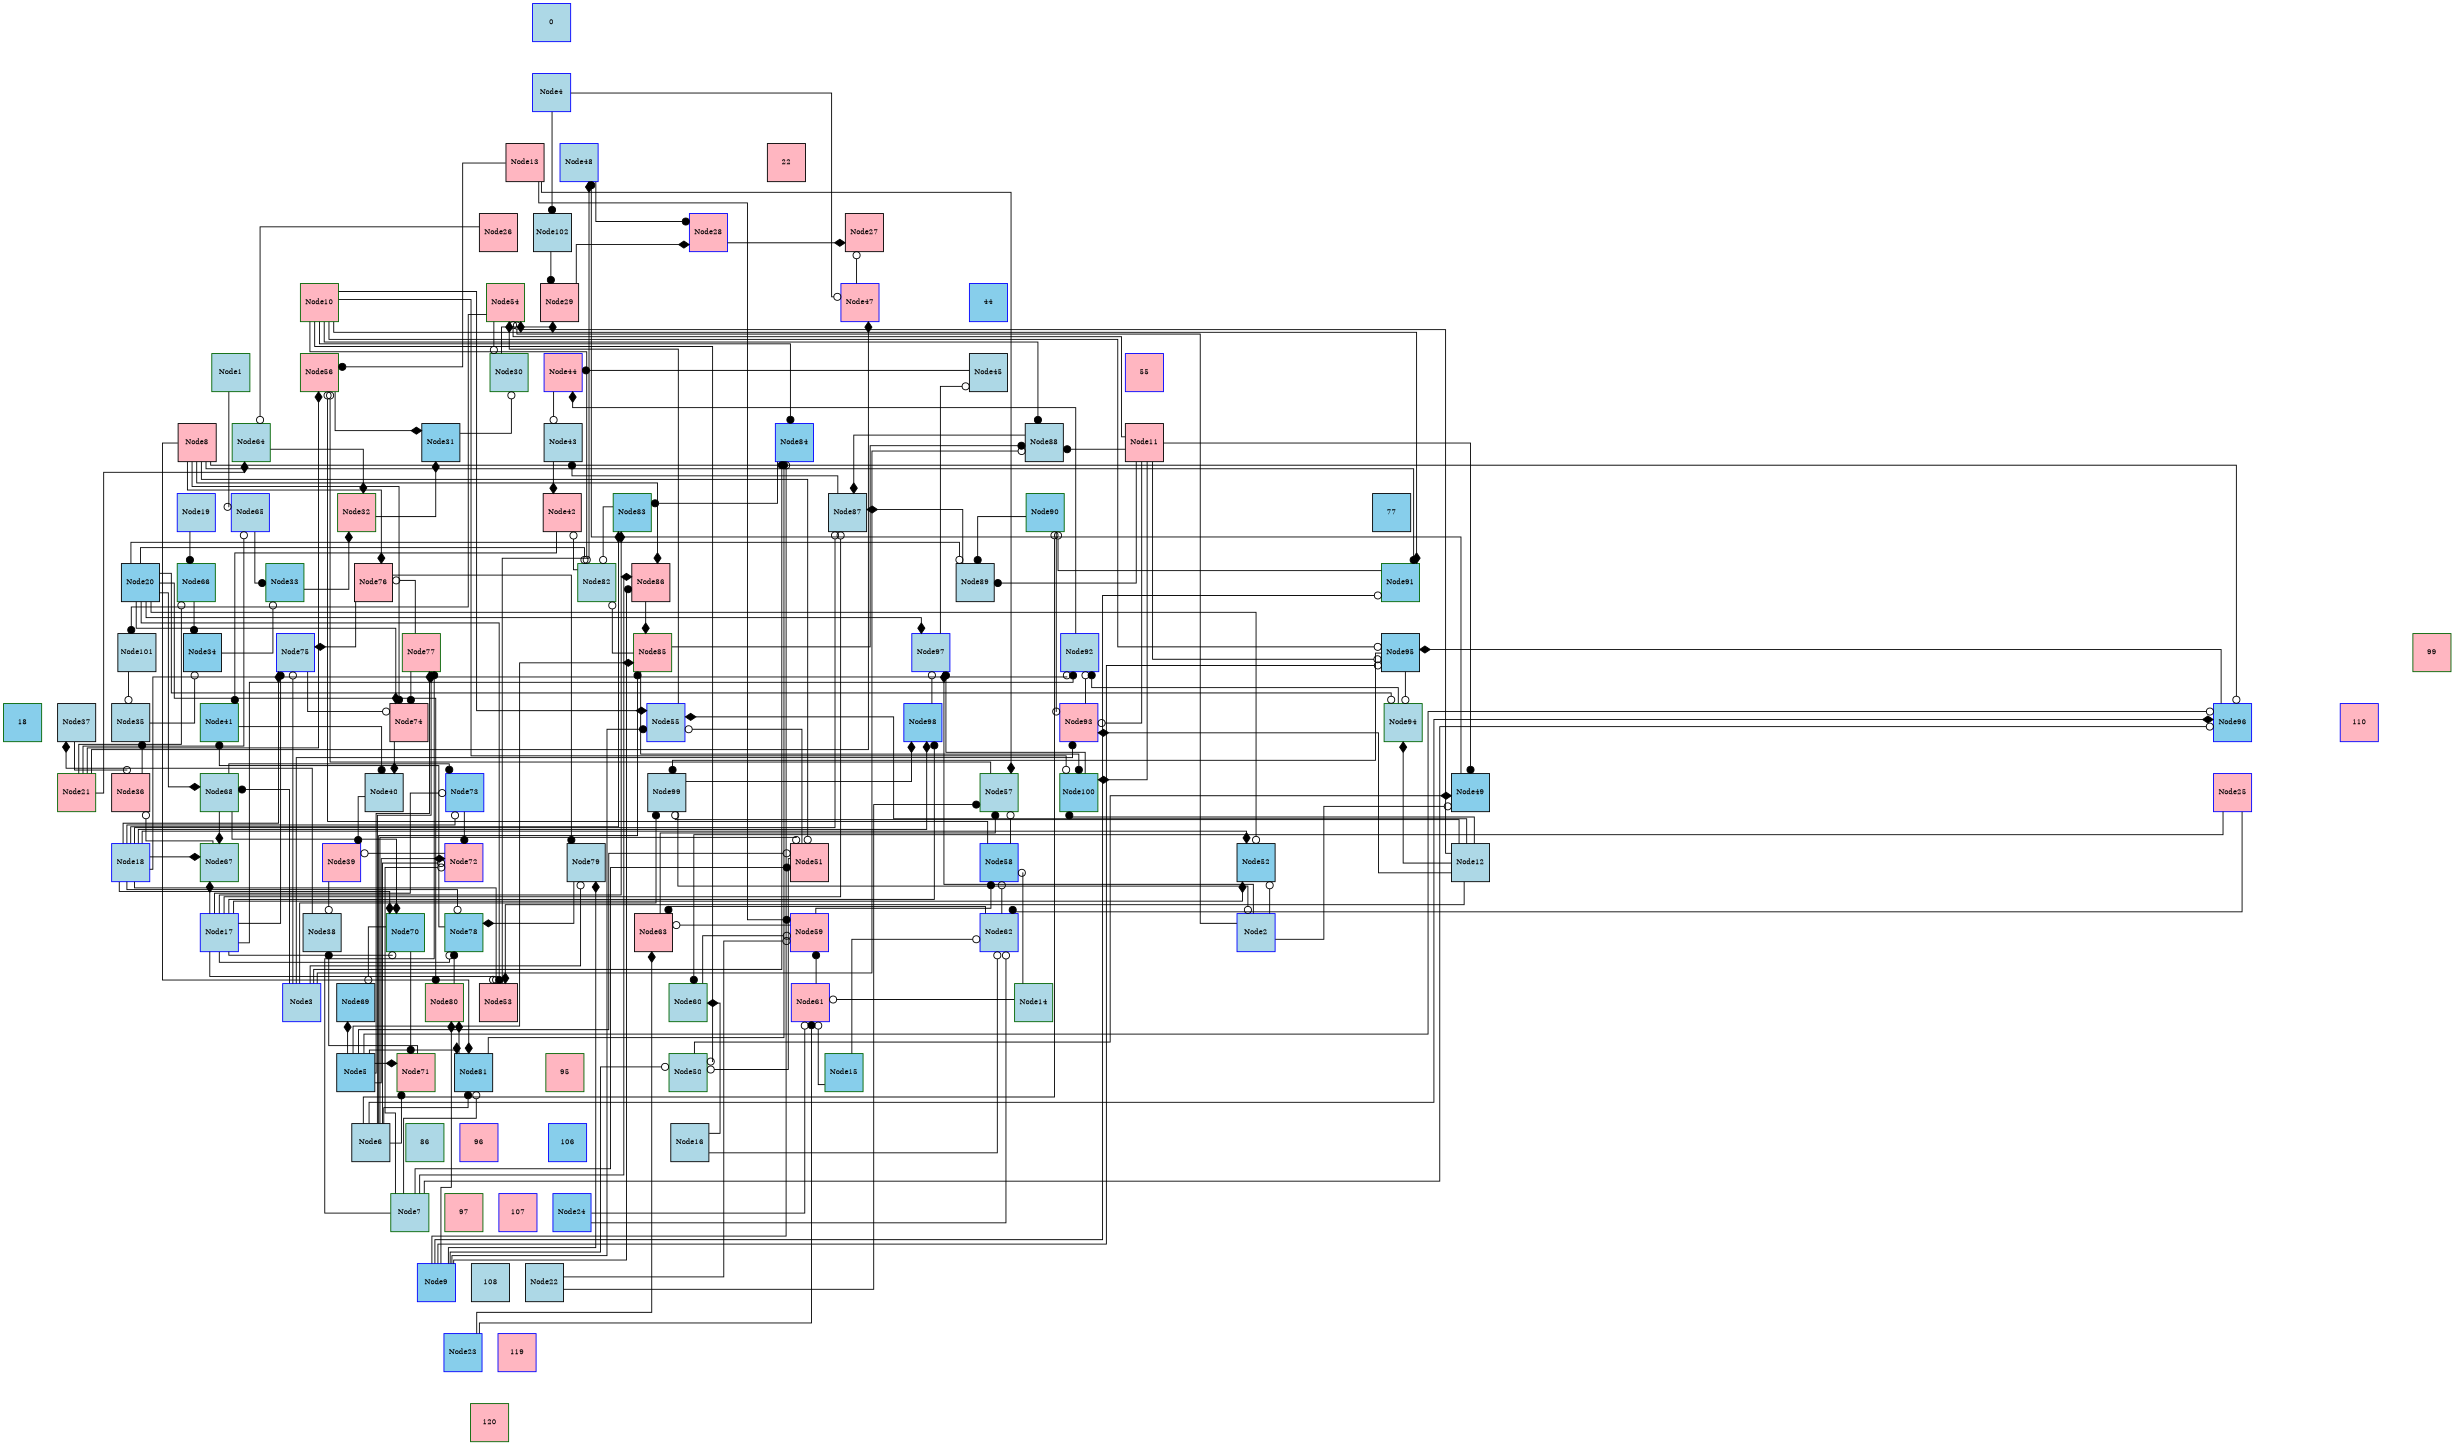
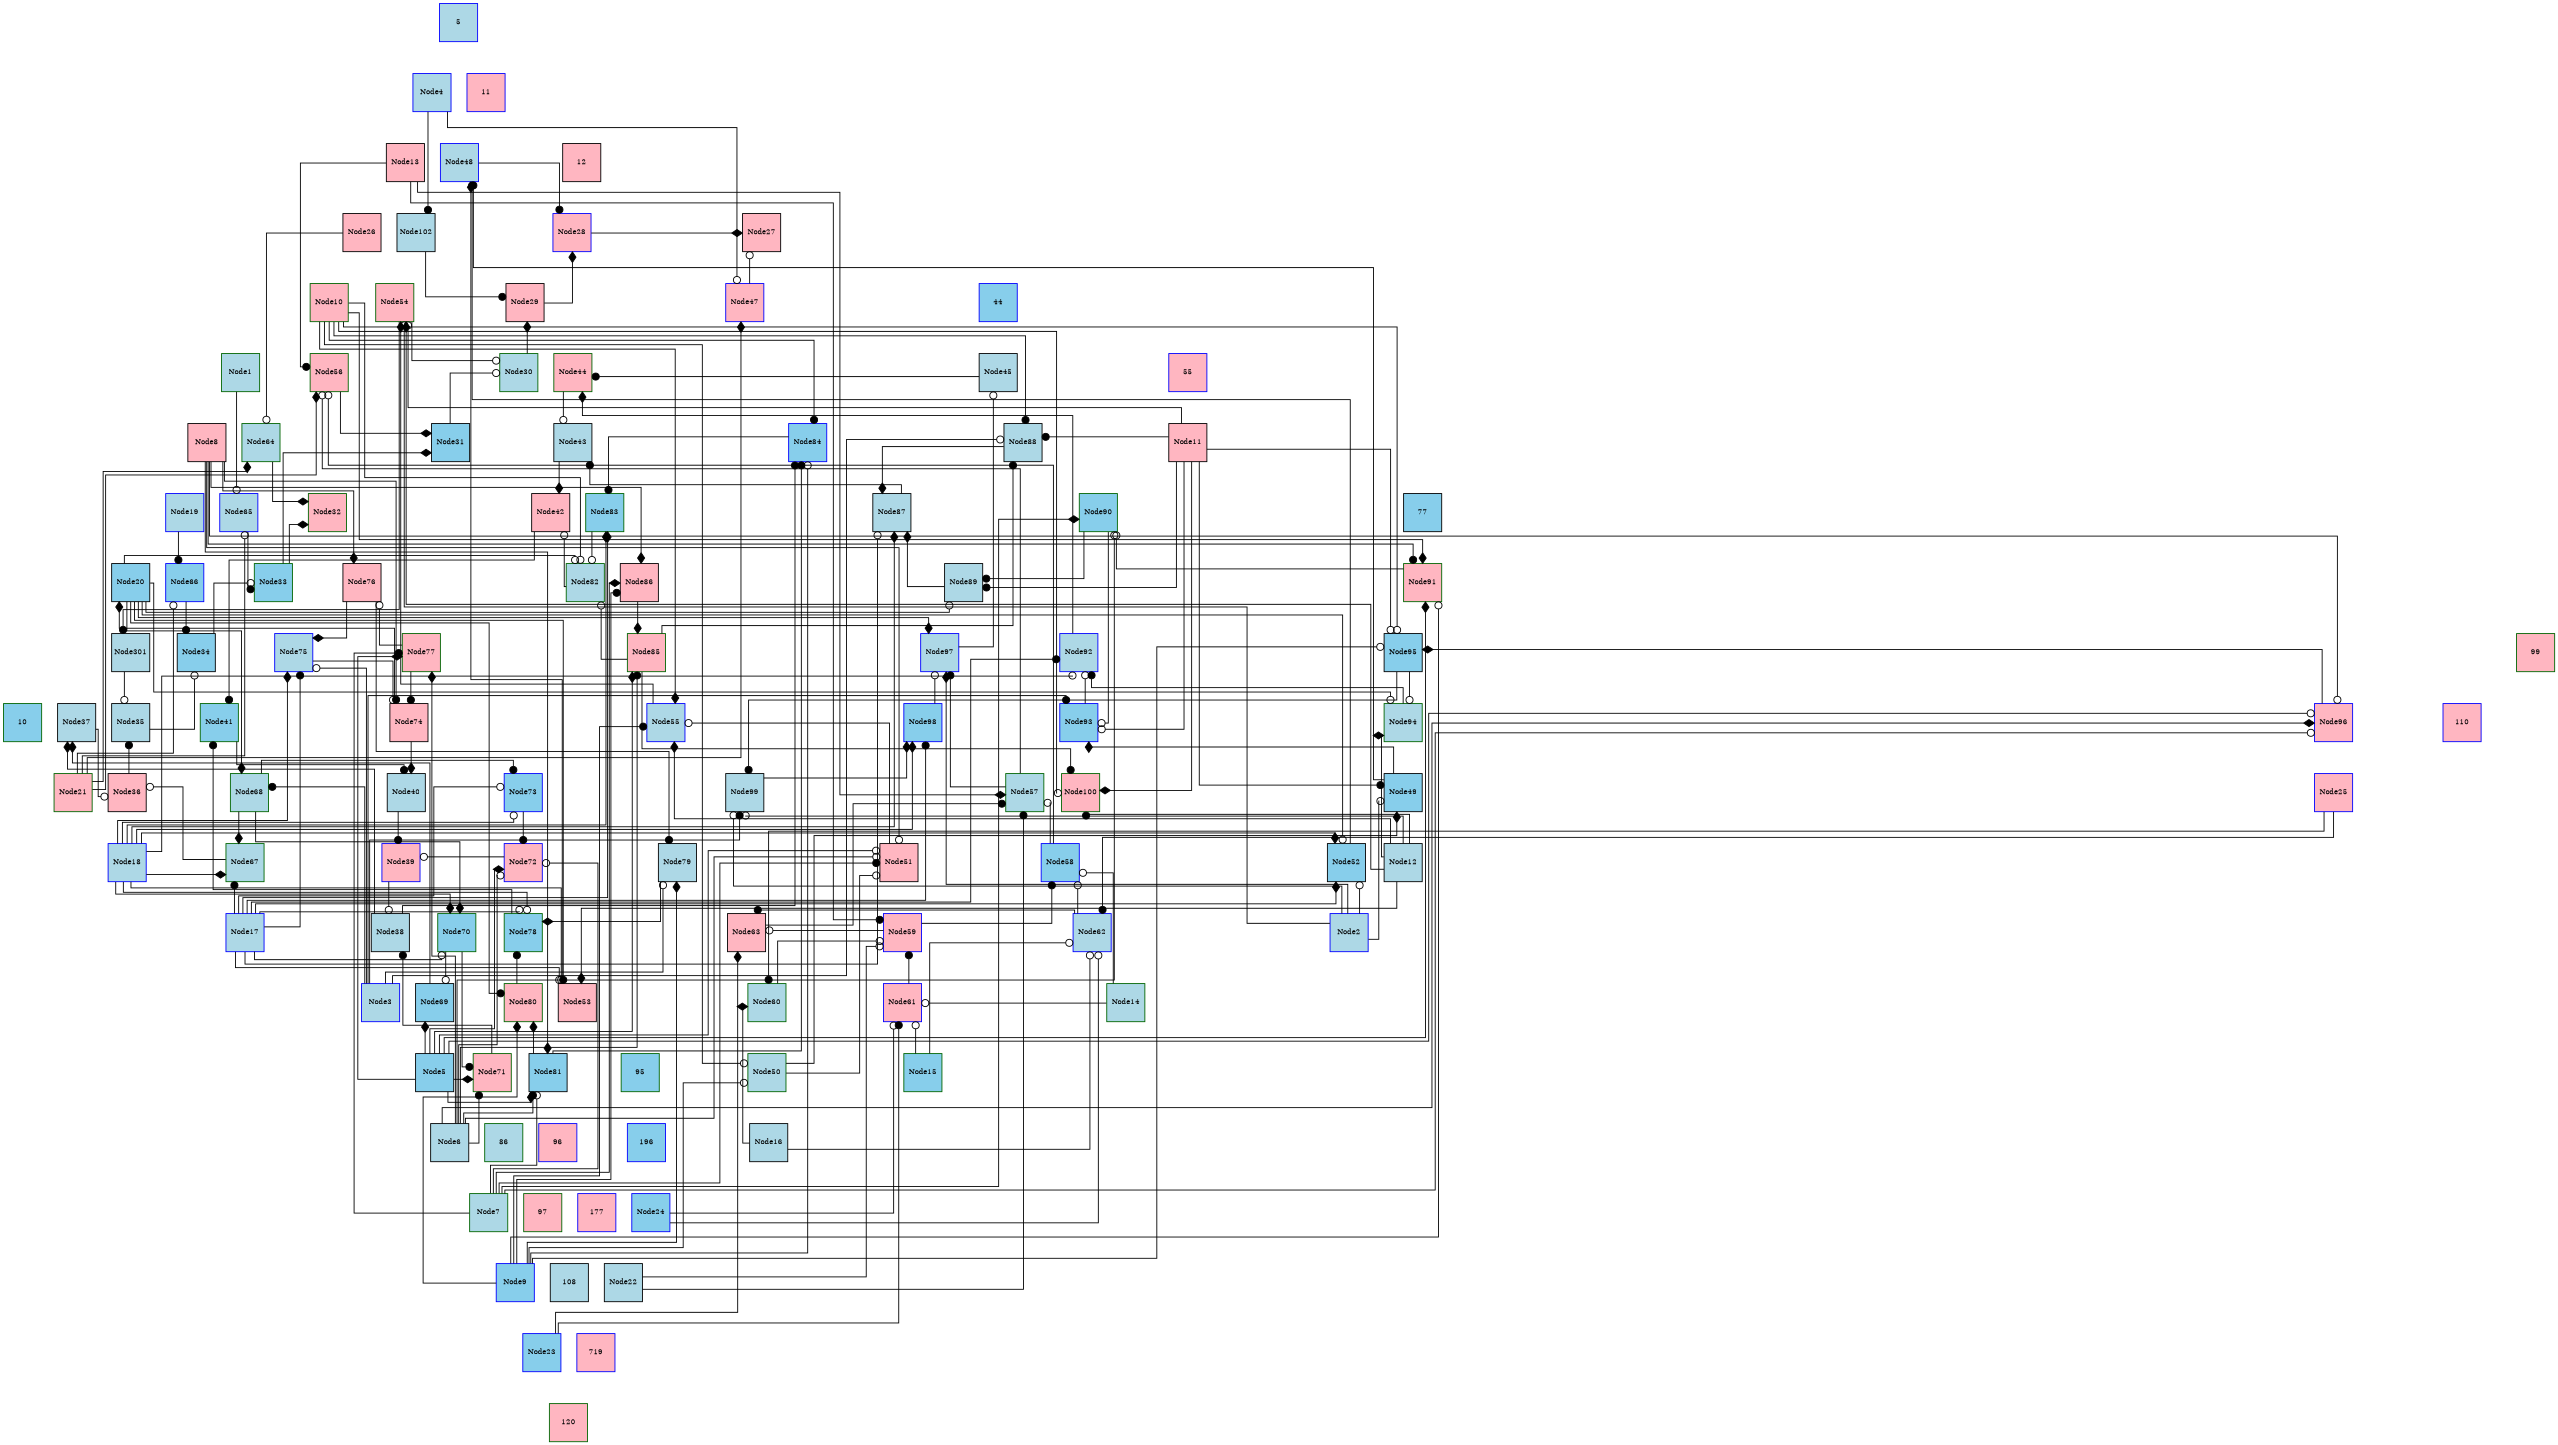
node "0": label "0" -> "5"
node "11": added
node "22": label "22" -> "12"
node "Node44": color blue -> darkgreen
edge "Node52" -> "Node48": added
edge "Node32" -> "Node31": now "Node33" -> "Node31"
node "Node66": color darkgreen -> blue
node "Node91": fillcolor skyblue -> lightpink
edge "Node20" -> "Node74": reversed
node "Node101": label "Node101" -> "Node301"
node "18": label "18" -> "10"
node "Node93": fillcolor lightpink -> skyblue
node "Node96": fillcolor skyblue -> lightpink
edge "Node12" -> "Node93": now "Node49" -> "Node93"
edge "Node100" -> "Node97": now "Node57" -> "Node97"
edge "Node69" -> "Node37": added
node "Node100": fillcolor skyblue -> lightpink
edge "Node18" -> "Node87": arrowhead odot -> diamond
edge "Node99" -> "Node2": reversed
edge "Node17" -> "Node67": arrowhead diamond -> dot
edge "Node3" -> "Node84": now "Node38" -> "Node84"
edge "Node51" -> "Node50": reversed
edge "Node5" -> "Node91": added
edge "Node7" -> "Node90": added
node "95": fillcolor lightpink -> skyblue
node "106": label "106" -> "196"
node "107": label "107" -> "177"
node "119": label "119" -> "719"
